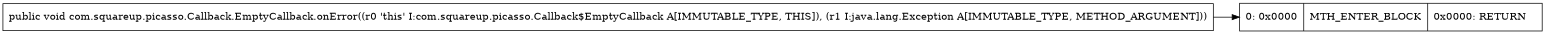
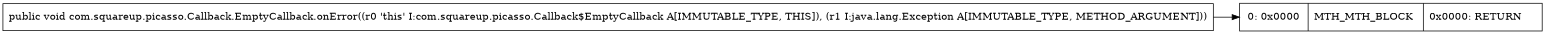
node "0: 0x0000": text "MTH_ENTER_BLOCK" -> "MTH_MTH_BLOCK"
